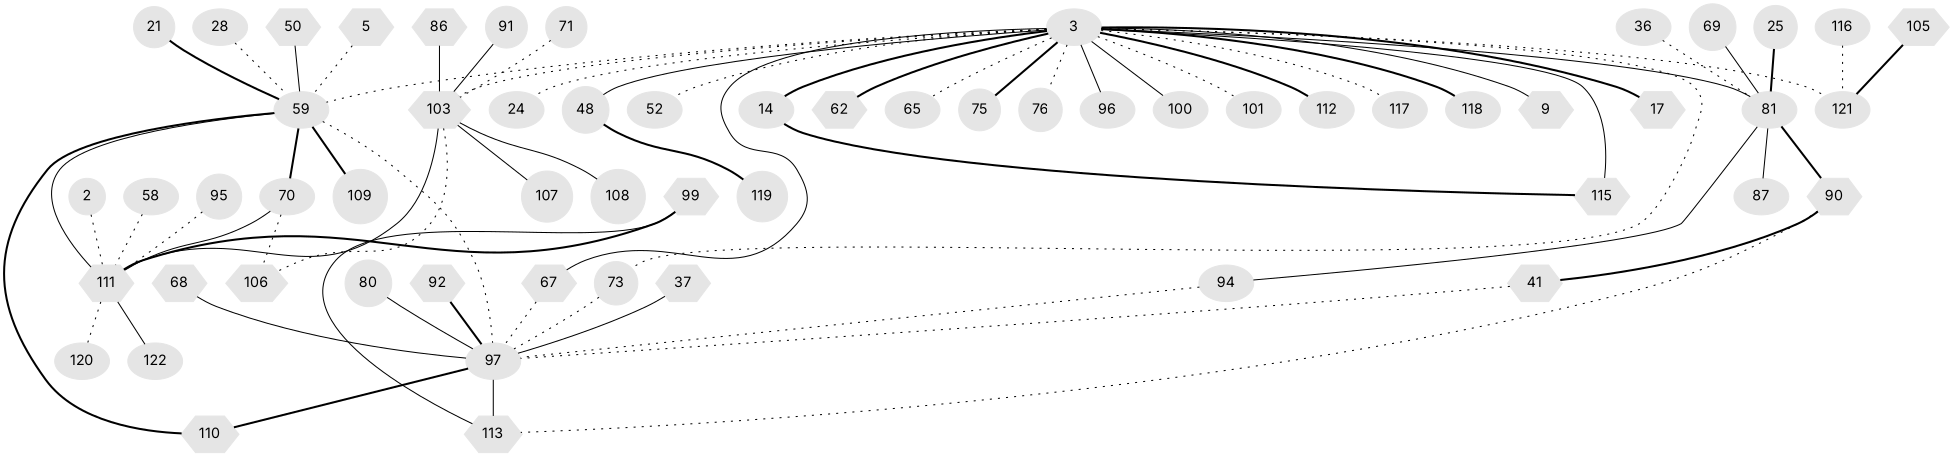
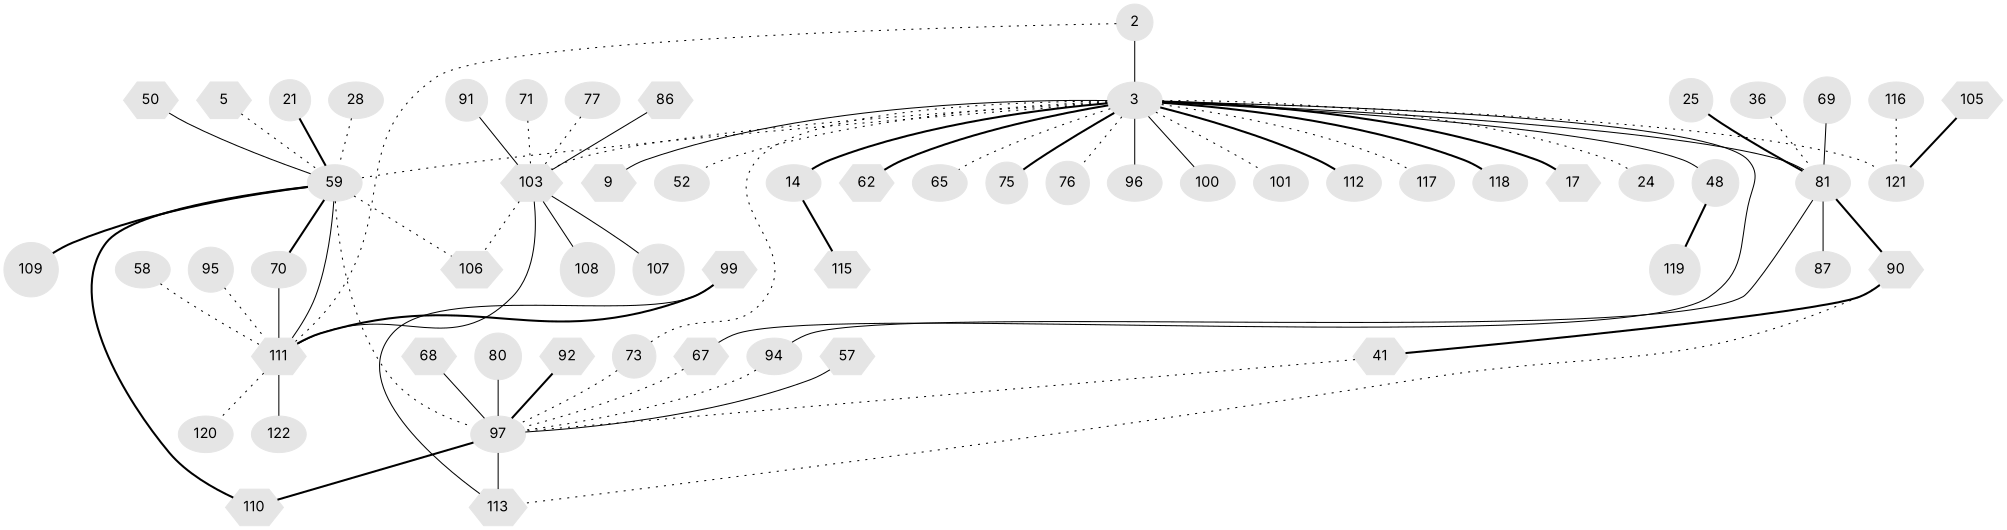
edge "3" -- "115": now "3" -- "2"
node "77": added
edge "70" -- "106": now "59" -- "106"
node "37": label "37" -> "57"
